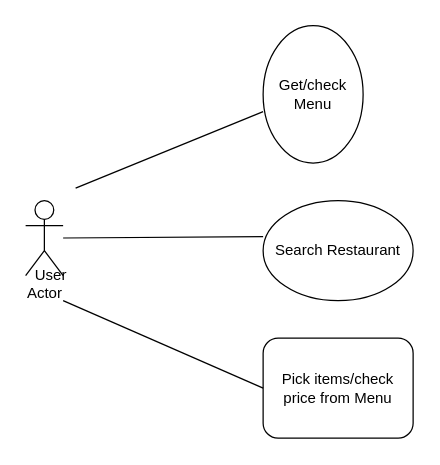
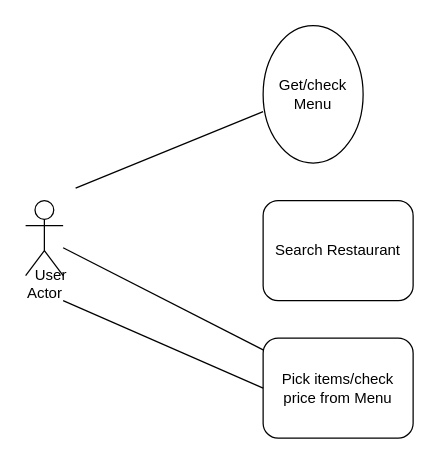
edge "Actor" -- "Search Restaurant": now "Actor" -- "Pick items/check price from Menu"
node "Search Restaurant": shape ellipse -> rounded rectangle
